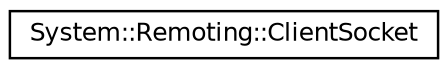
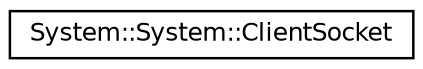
node "System::Remoting::ClientSocket": label "System::Remoting::ClientSocket" -> "System::System::ClientSocket"
